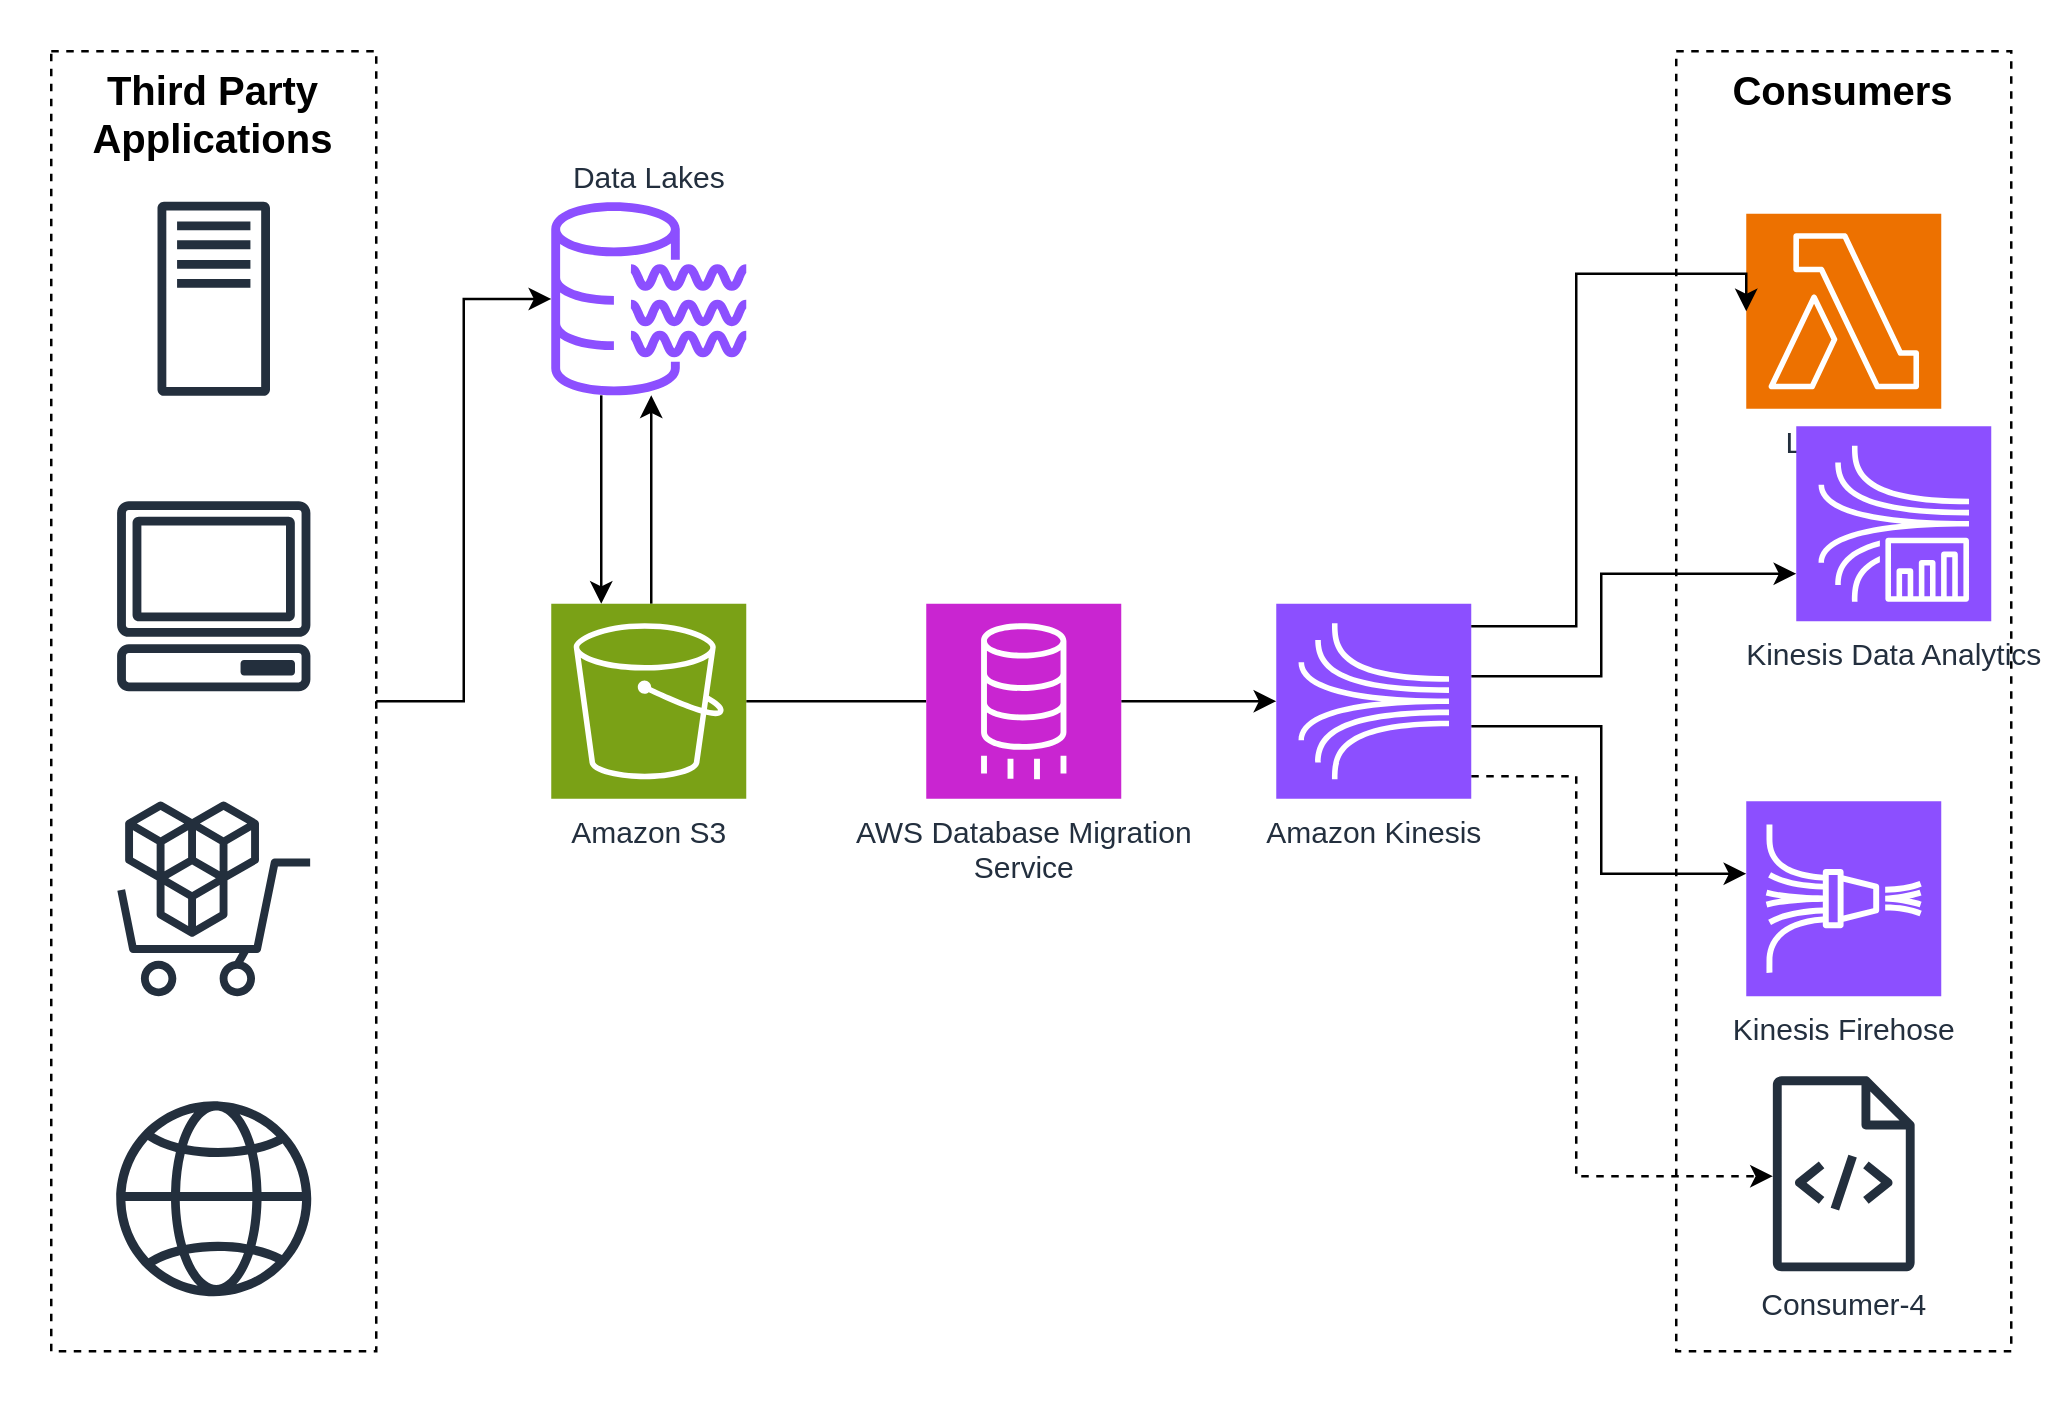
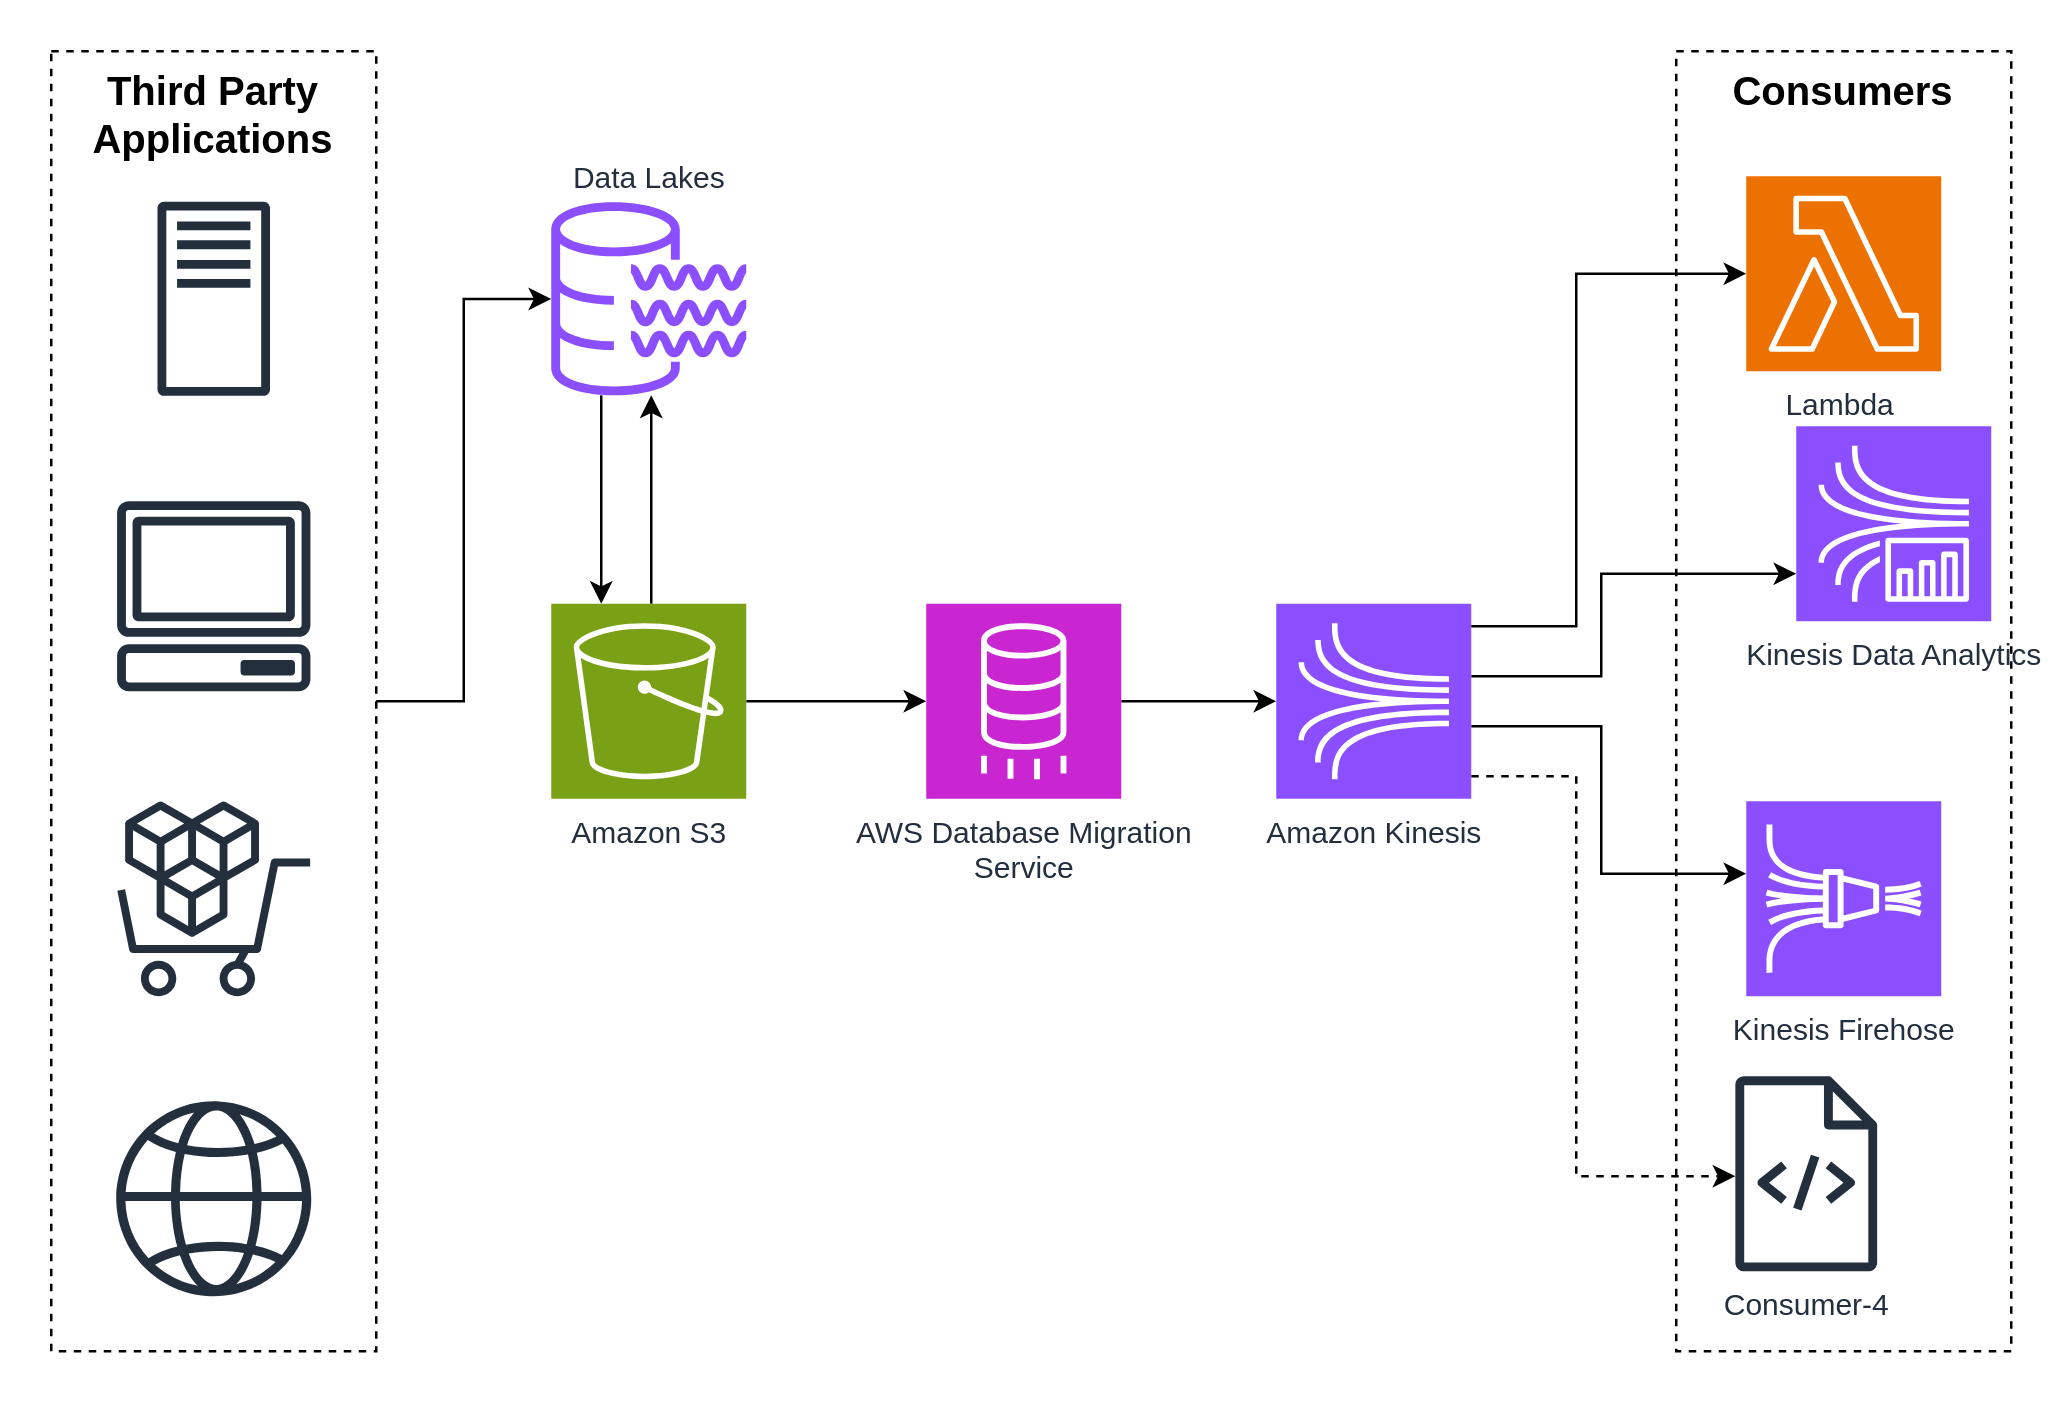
node "Lambda": moved (1844, 311) -> (1844, 274)
edge "Amazon S3" -- "AWS Database Migration Service": arrowhead none -> classic
node "Consumer-4": moved (1844, 1174) -> (1806, 1174)
